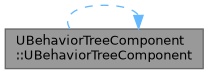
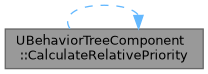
node "UBehaviorTreeComponent ::UBehaviorTreeComponent": label "UBehaviorTreeComponent ::UBehaviorTreeComponent" -> "UBehaviorTreeComponent ::CalculateRelativePriority"
